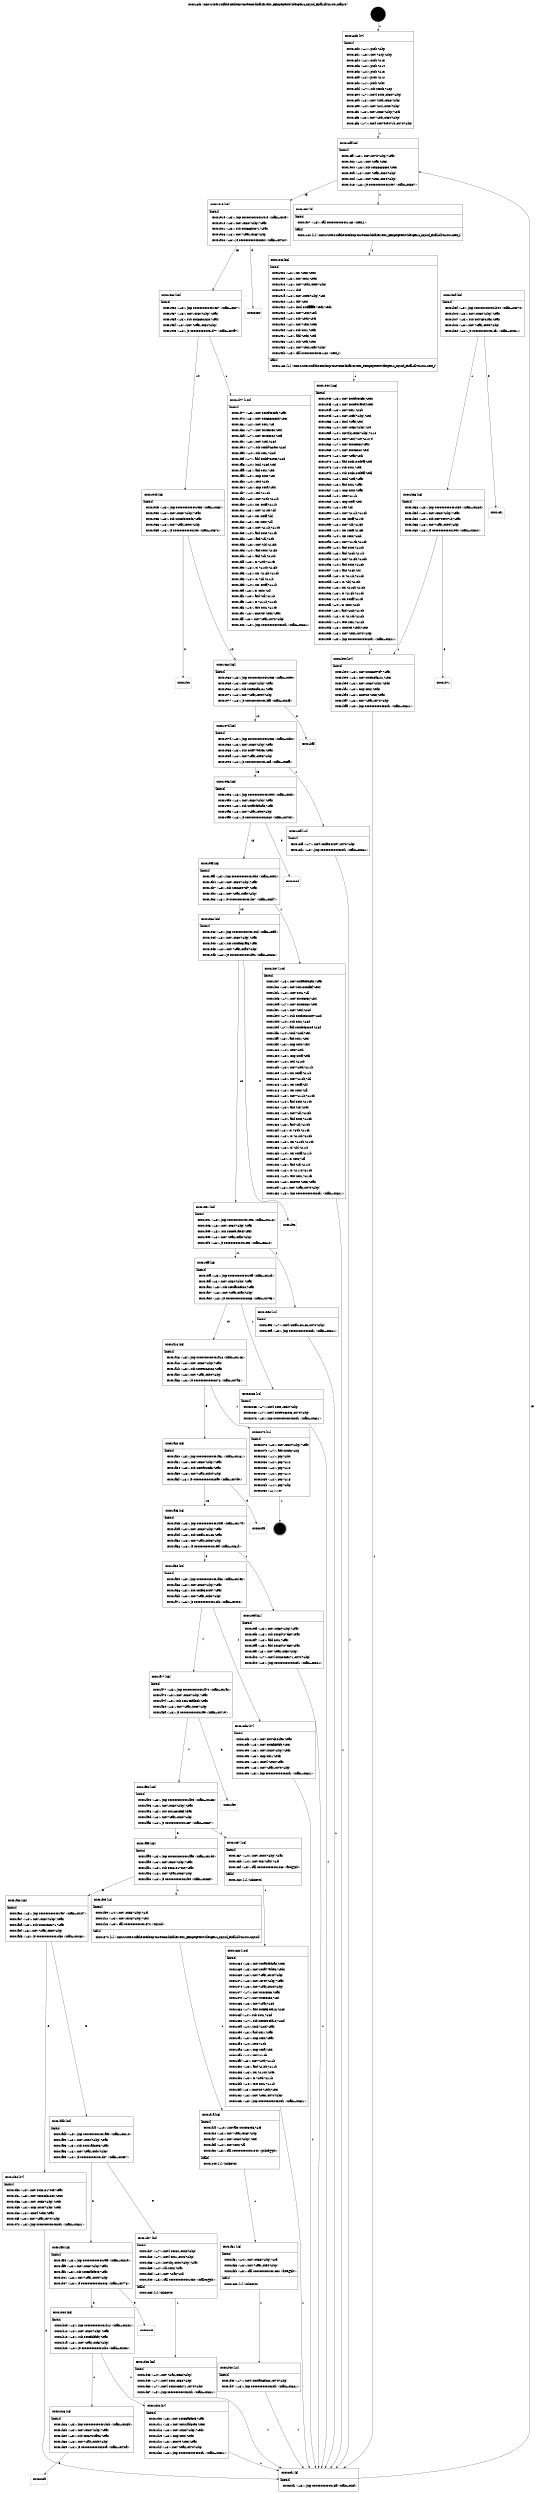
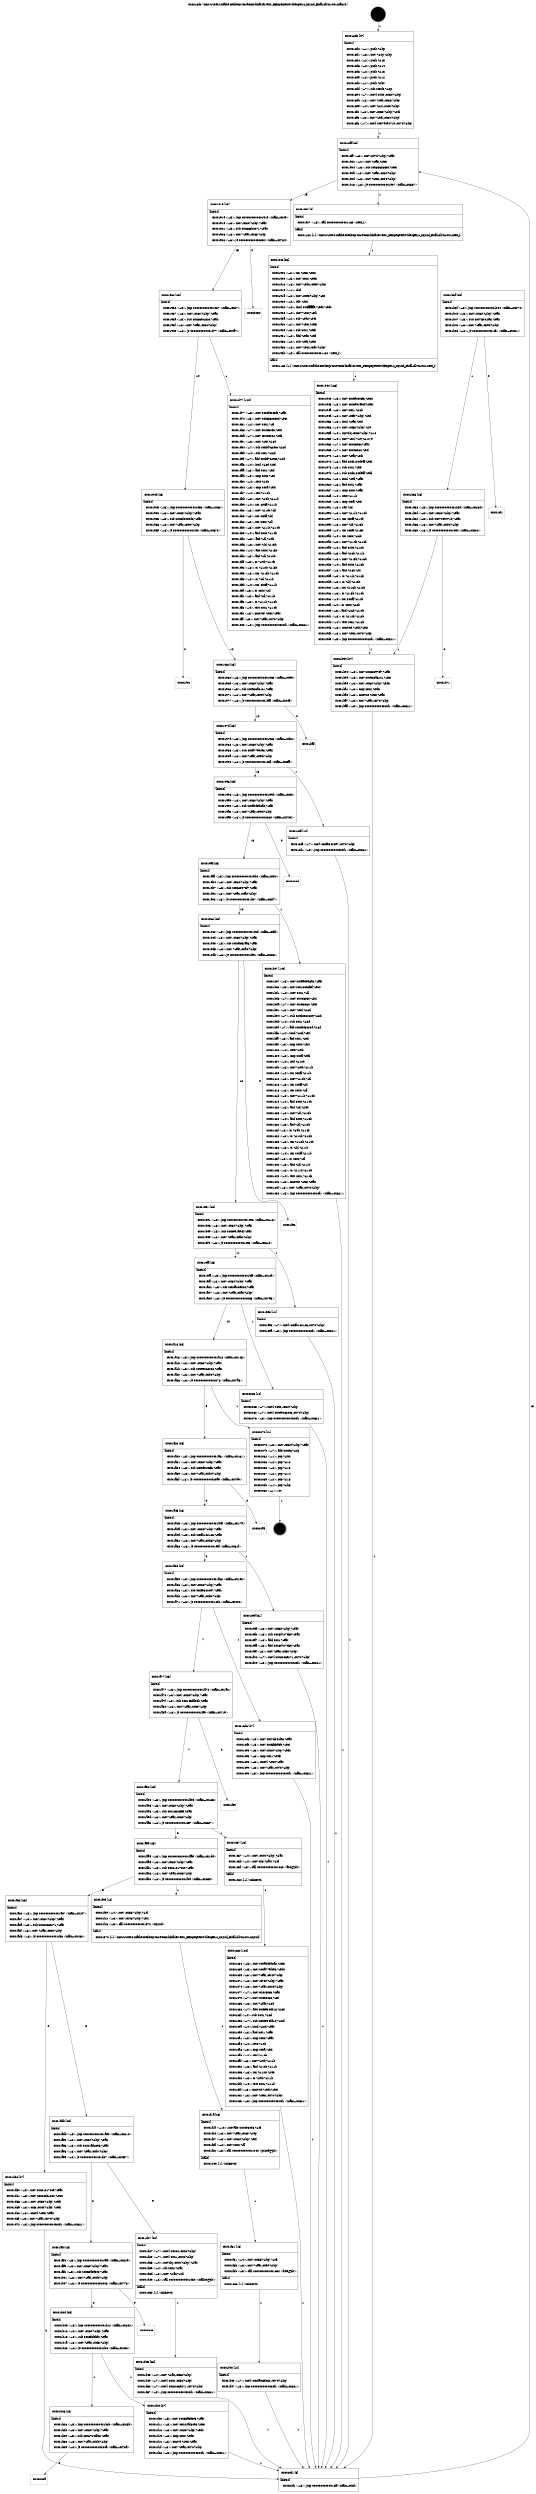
edge "0x401a2c [25]" -> "0x401a45 [25]": label " 13" -> " 9"
